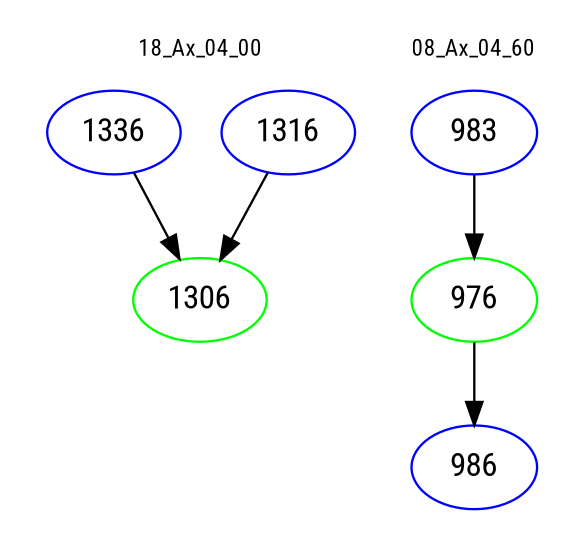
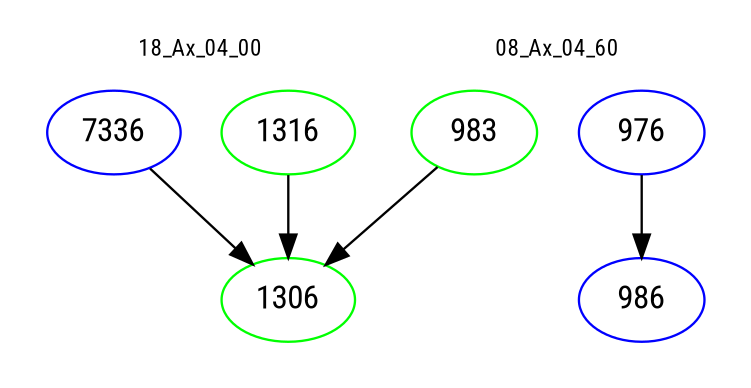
node "1336": label "1336" -> "7336"
node "1316": color blue -> green
node "983": color blue -> green
edge "983" -> "976": now "983" -> "1306"
node "976": color green -> blue
